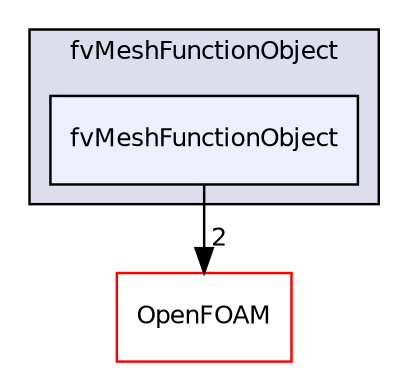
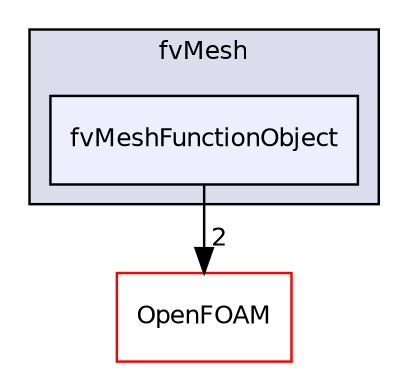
cluster "fvMeshFunctionObject": label "fvMeshFunctionObject" -> "fvMesh"
